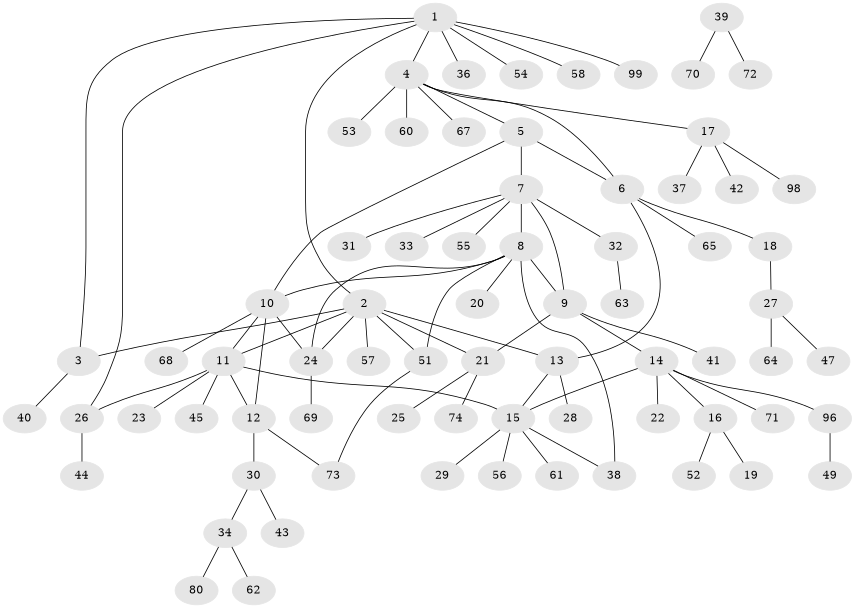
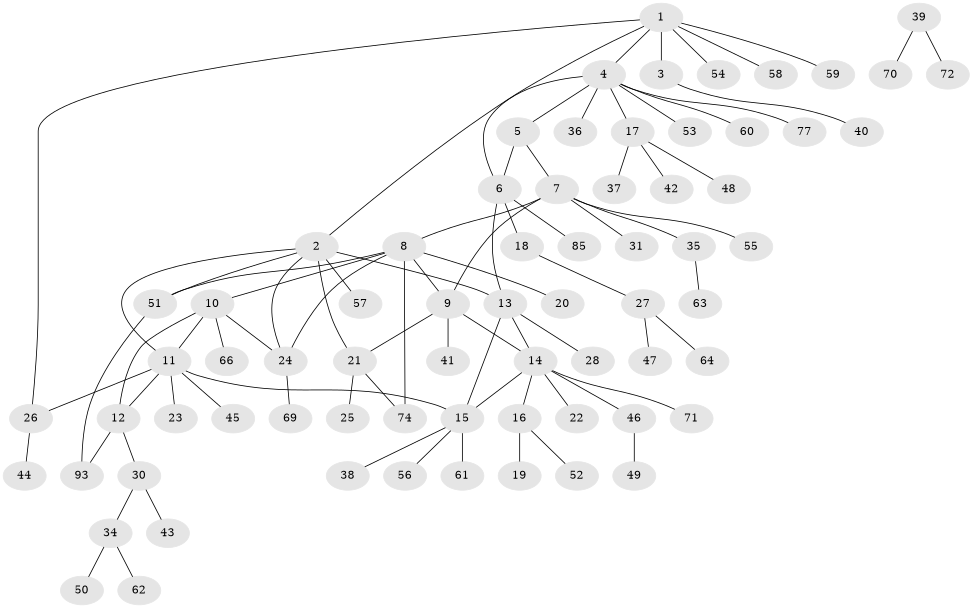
edge "1" -- "36": now "4" -- "36"
node "99": label "99" -> "59"
node "67": label "67" -> "77"
node "98": label "98" -> "48"
edge "5" -- "10": removed
node "33": removed
node "32": label "32" -> "35"
node "65": label "65" -> "85"
edge "2" -- "3": removed
edge "13" -- "14": added
edge "8" -- "38": now "8" -- "74"
node "68": label "68" -> "66"
node "96": label "96" -> "46"
node "73": label "73" -> "93"
node "29": removed
node "80": label "80" -> "50"
